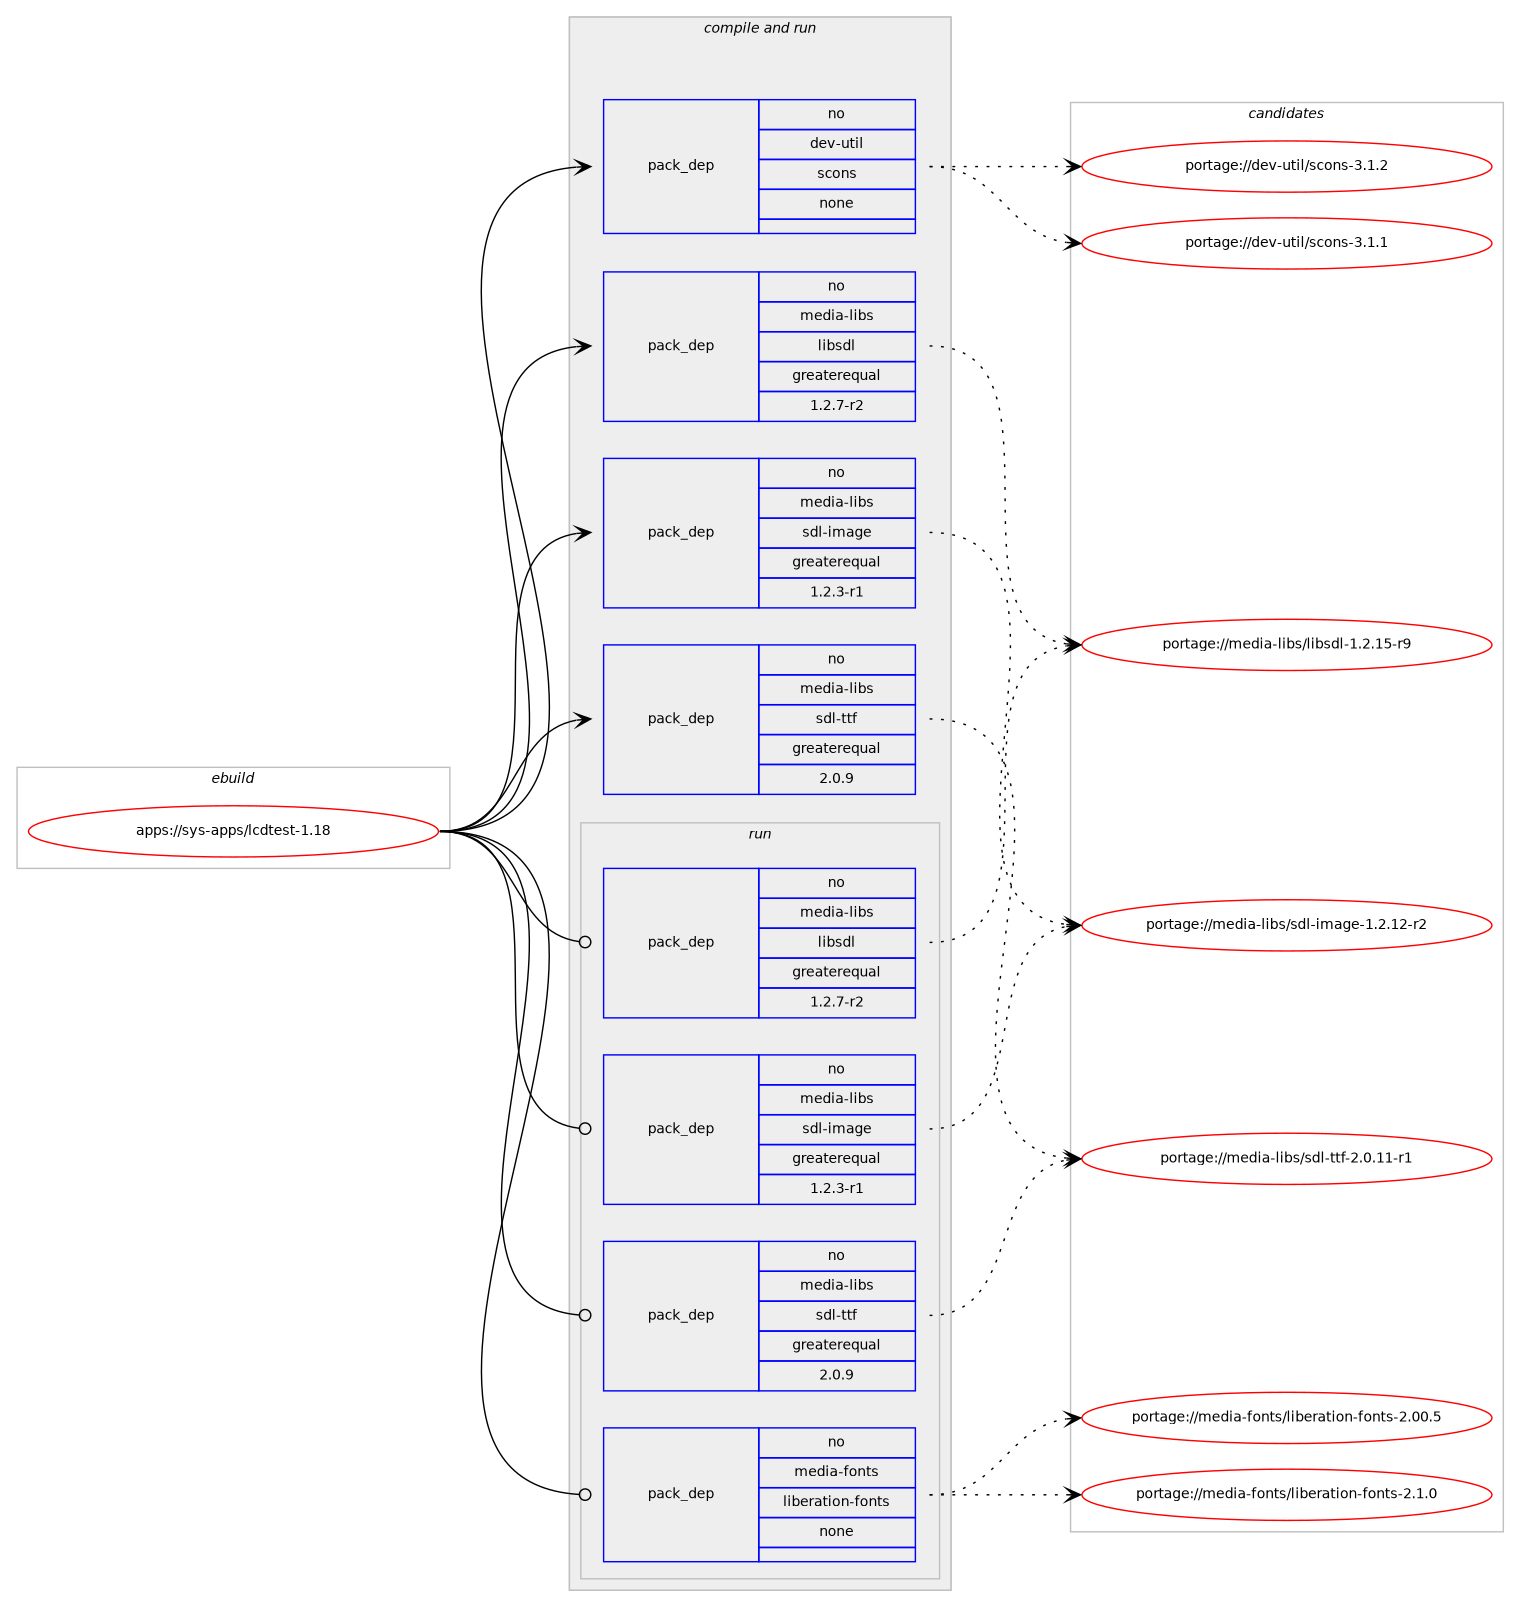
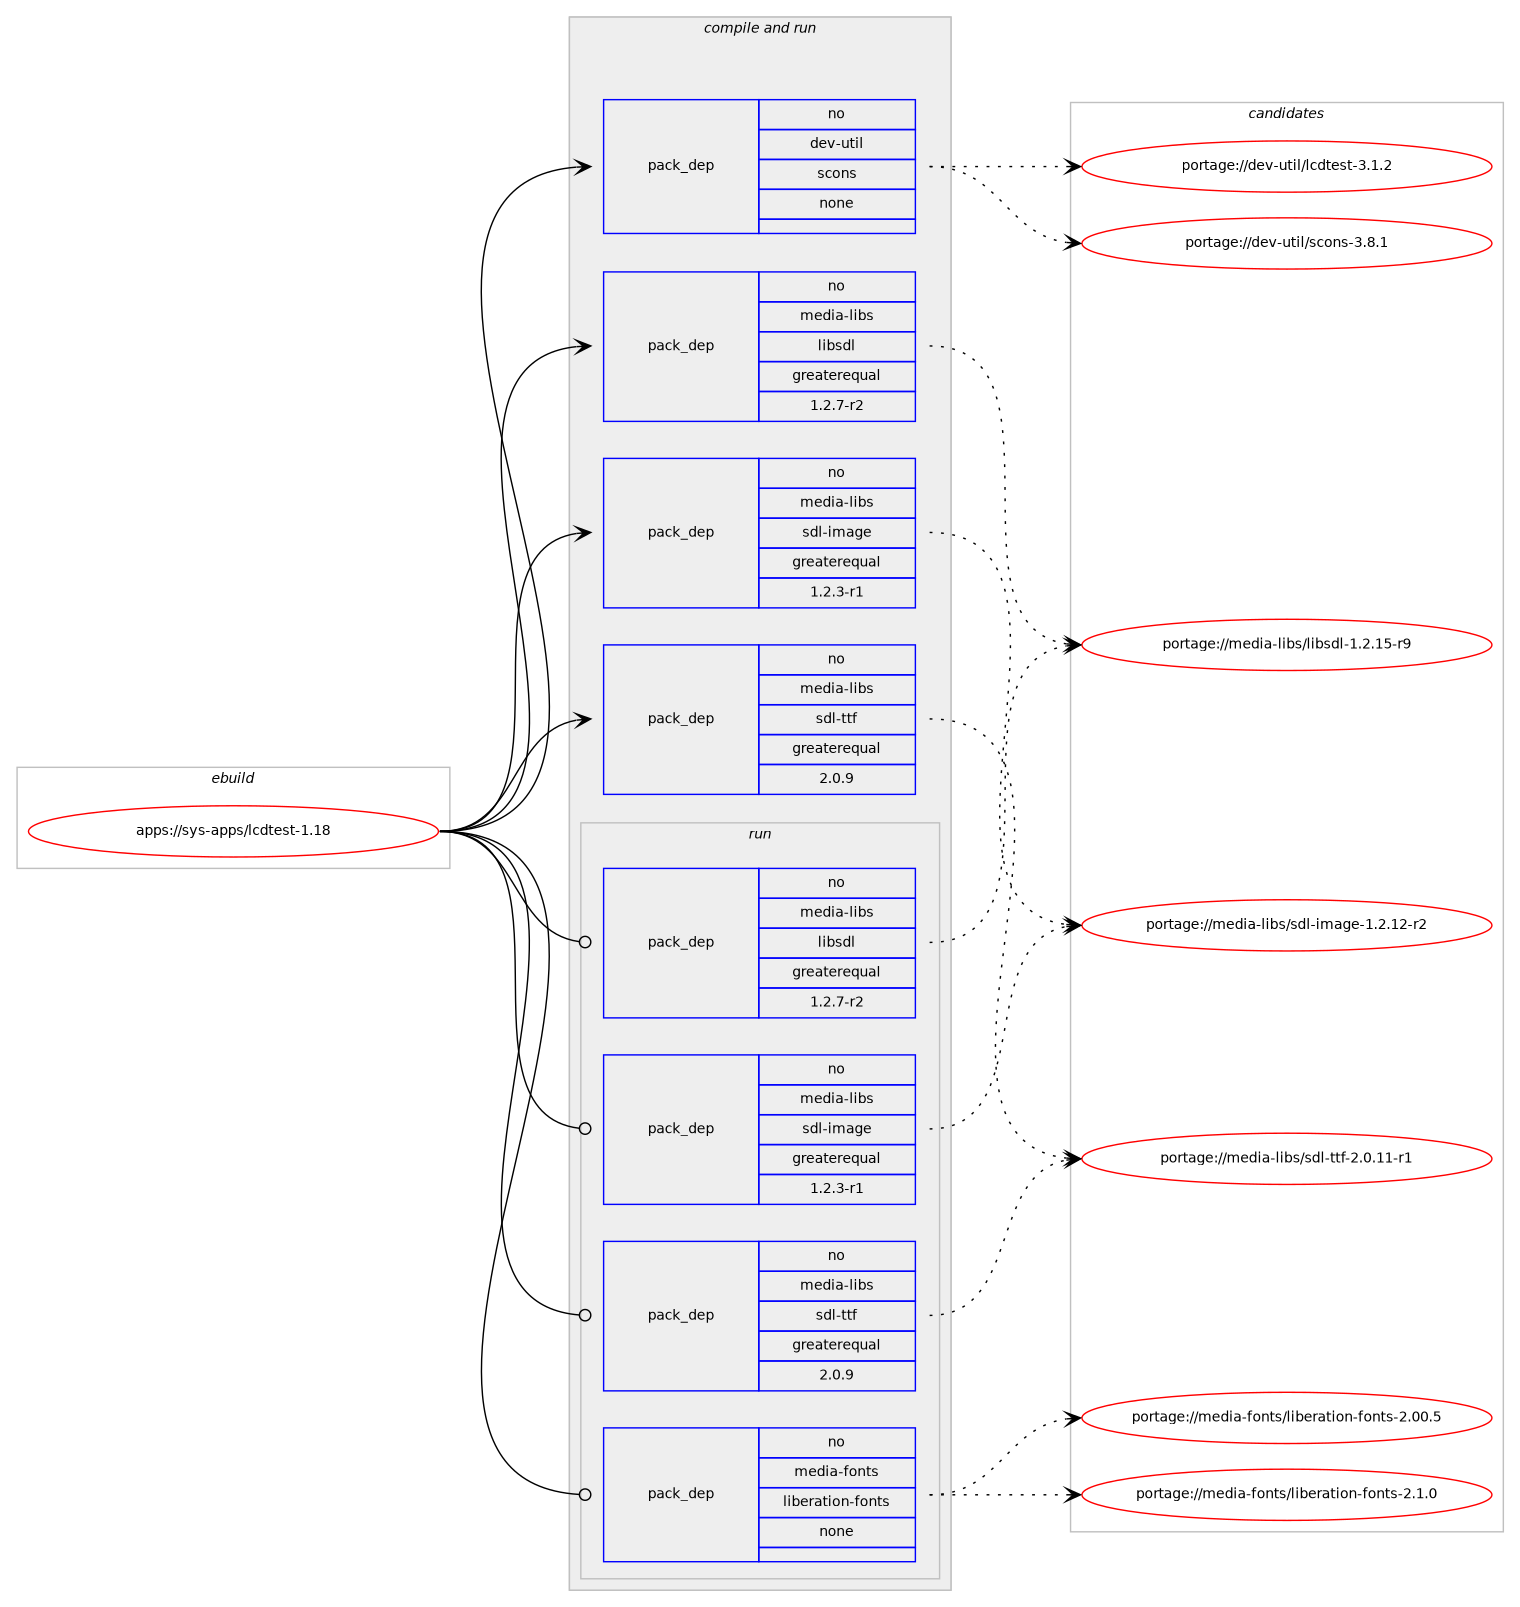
node "portage://dev-util/scons-3.1.2": label "portage://dev-util/scons-3.1.2" -> "portage://dev-util/lcdtest-3.1.2"
node "portage://dev-util/scons-3.1.1": label "portage://dev-util/scons-3.1.1" -> "portage://dev-util/scons-3.8.1"
